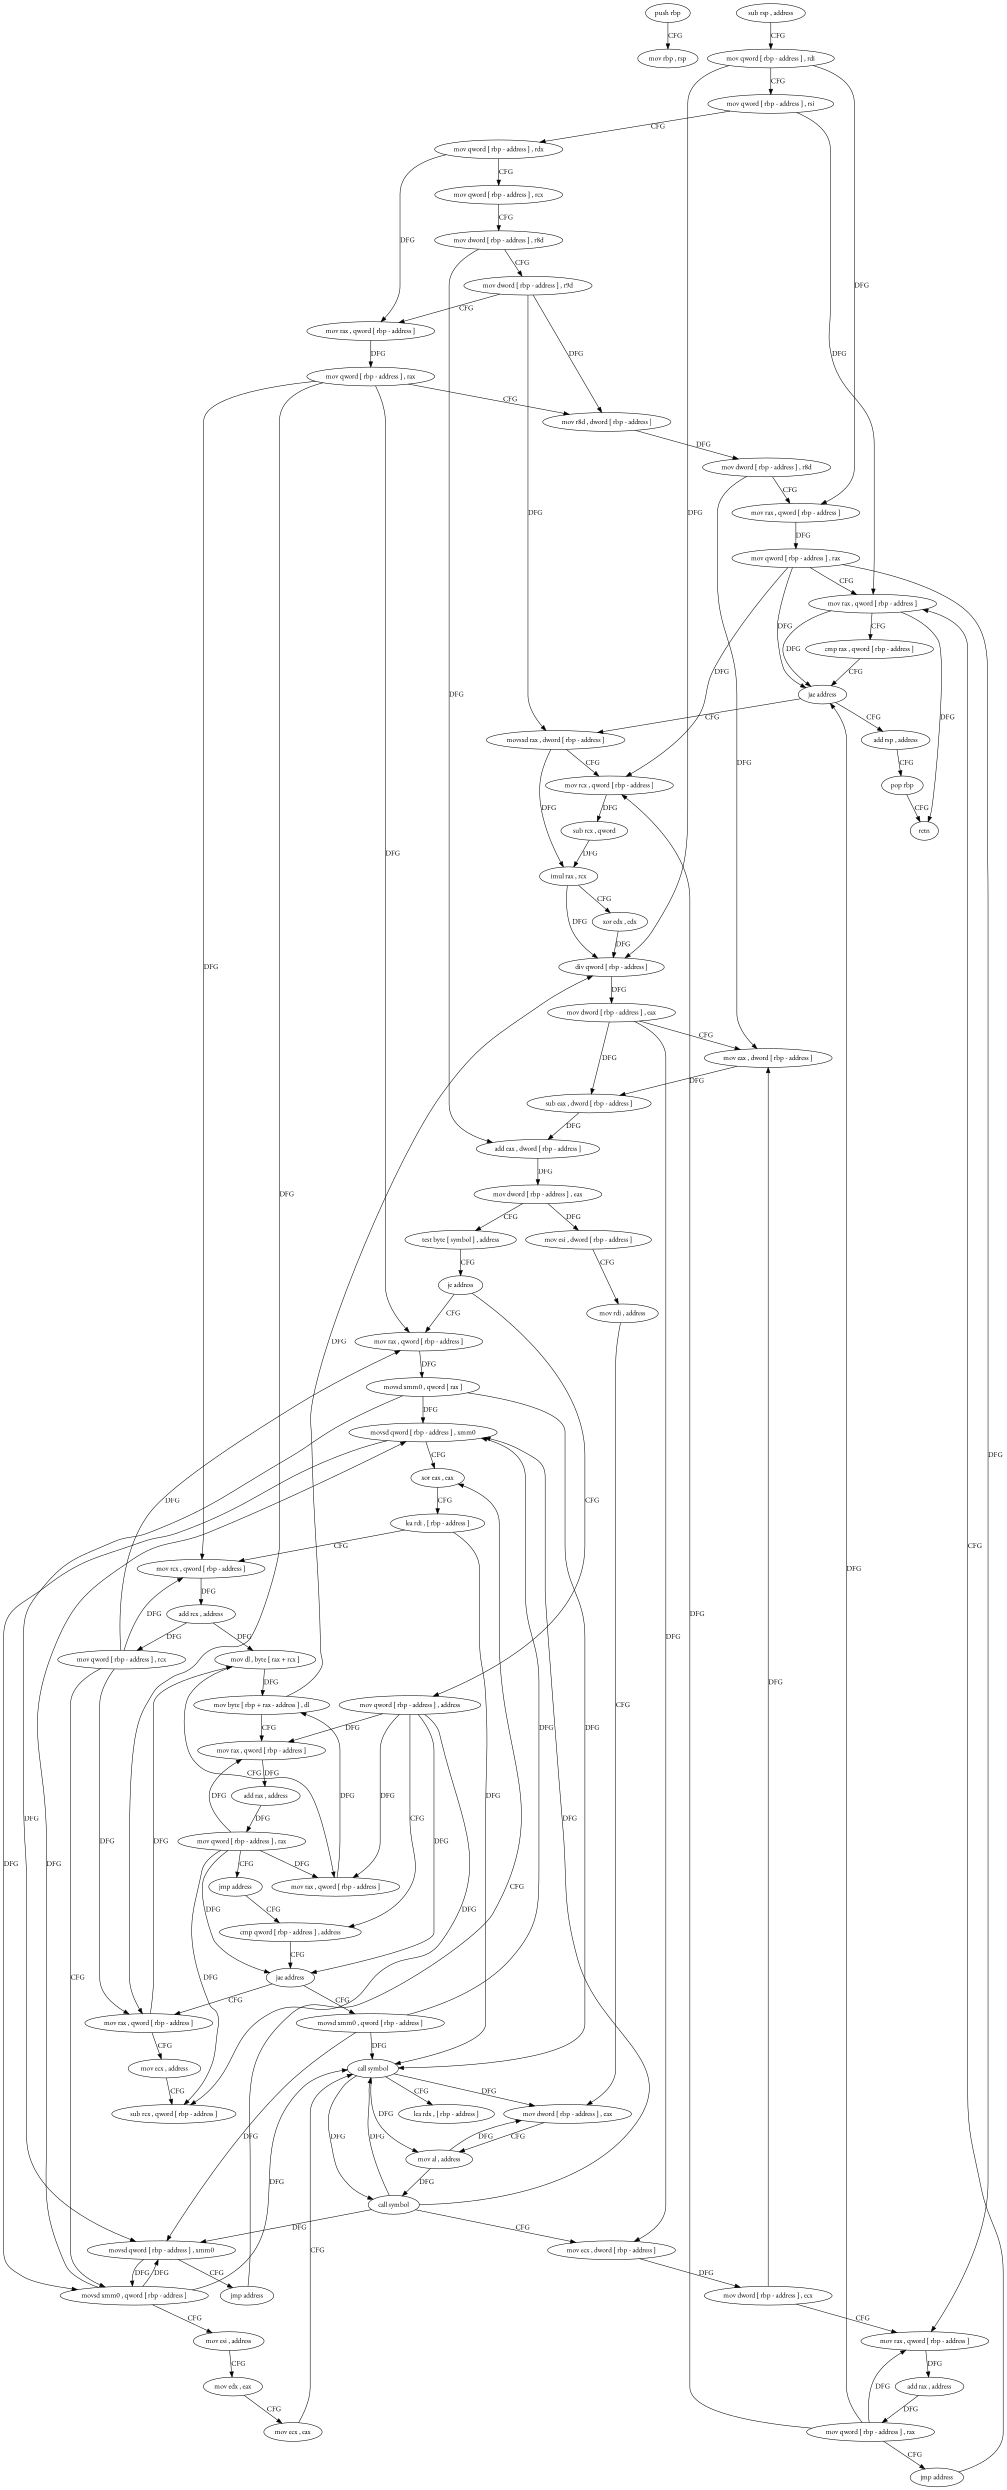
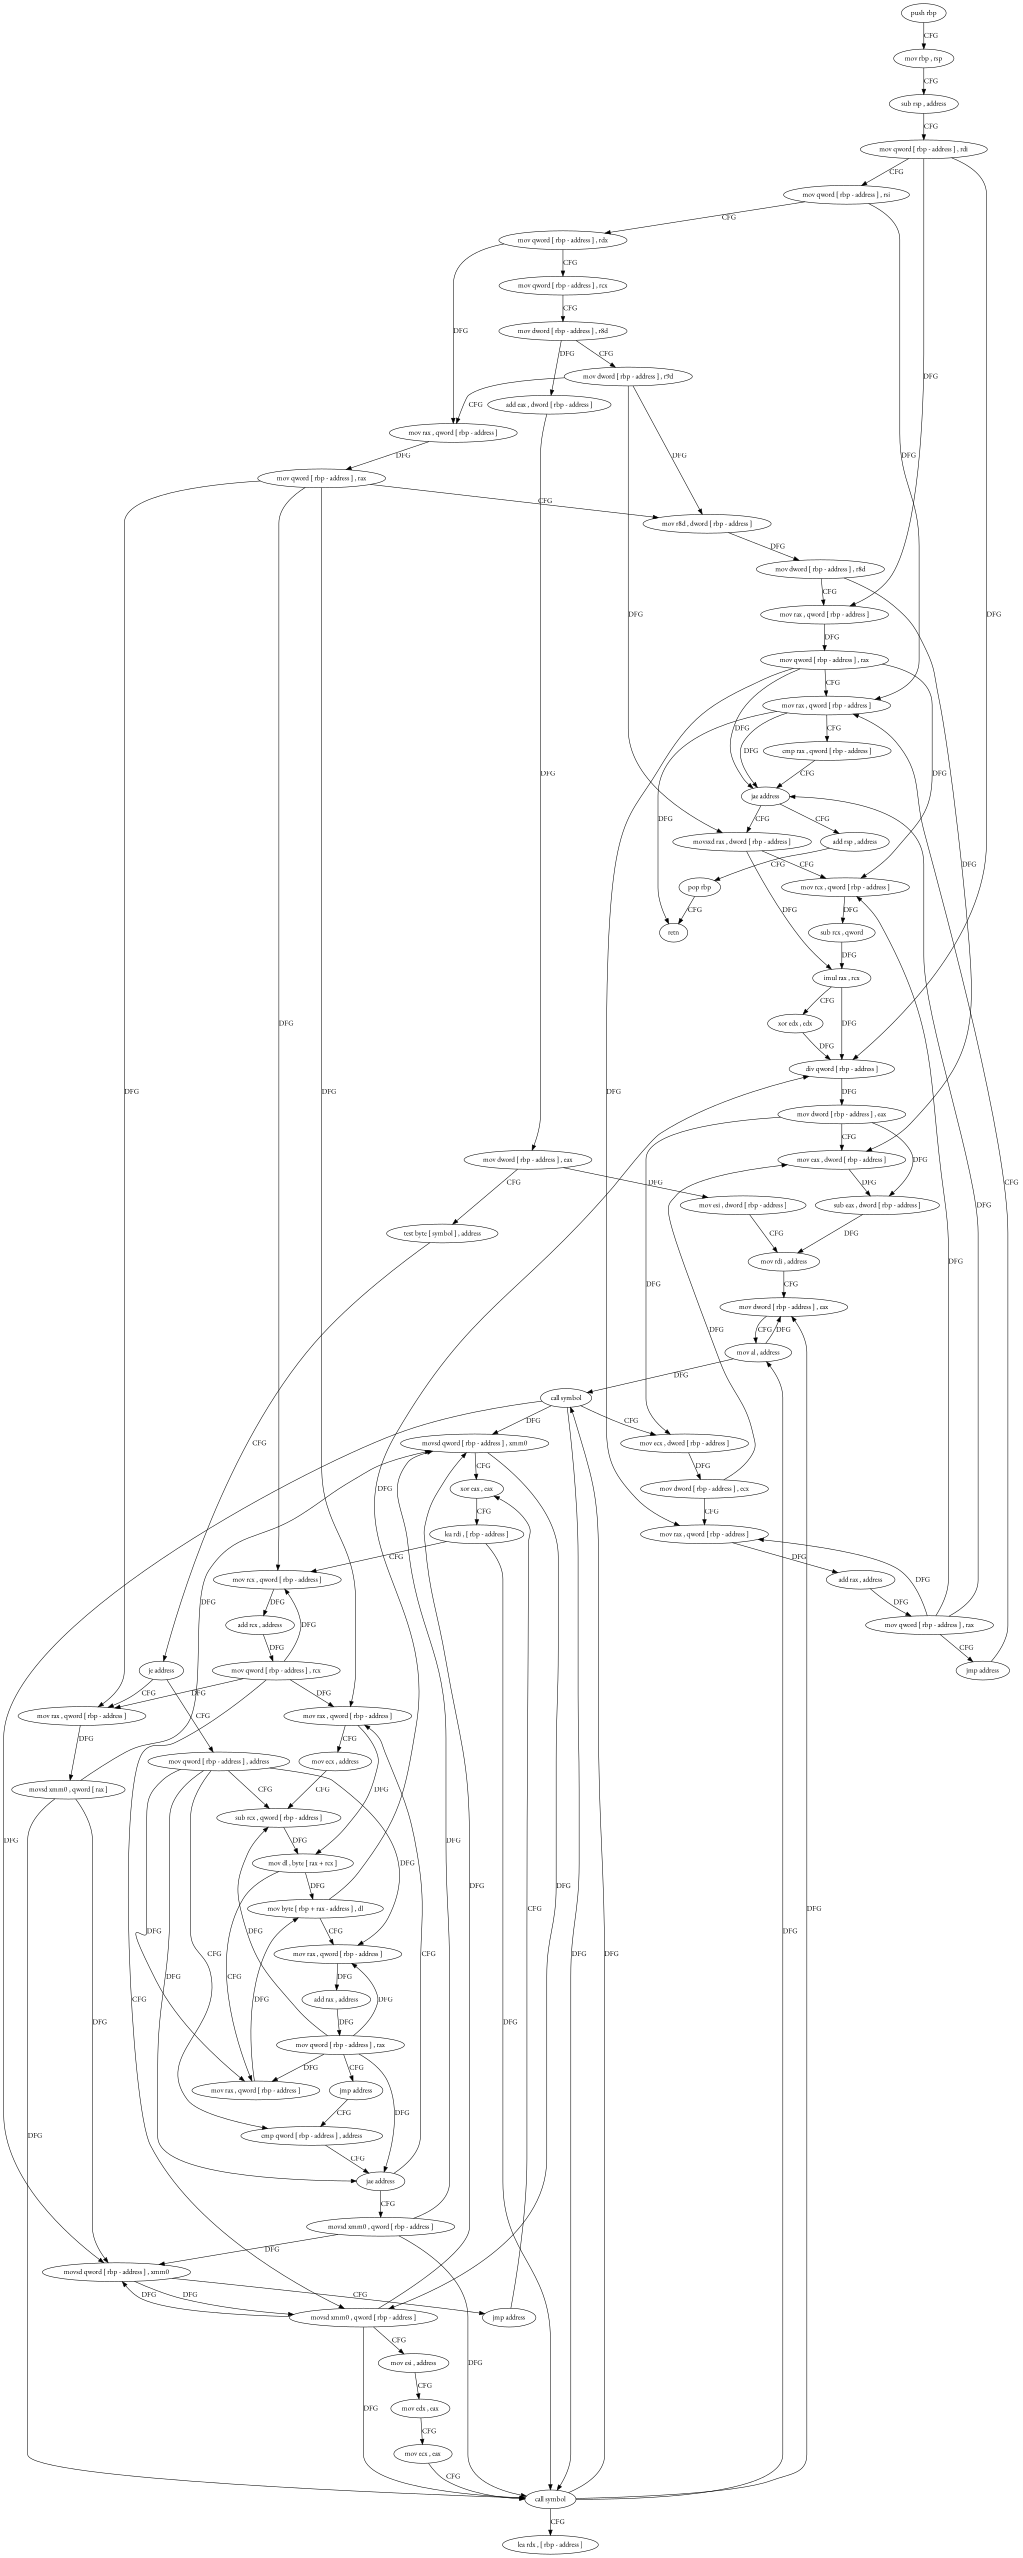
edge "mov rbp , rsp" -> "sub rsp , address": added, label "CFG"
edge "sub eax , dword [ rbp - address ]" -> "add eax , dword [ rbp - address ]": now "sub eax , dword [ rbp - address ]" -> "mov rdi , address"
edge "add rcx , address" -> "mov dl , byte [ rax + rcx ]": now "sub rcx , qword [ rbp - address ]" -> "mov dl , byte [ rax + rcx ]"
edge "mov qword [ rbp - address ] , address" -> "sub rcx , qword [ rbp - address ]": label "DFG" -> "CFG"
